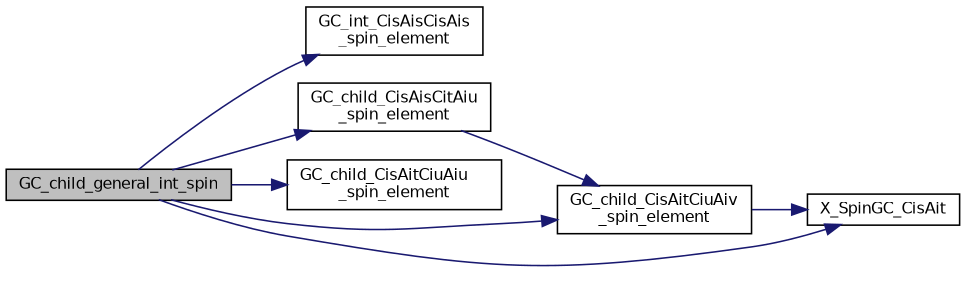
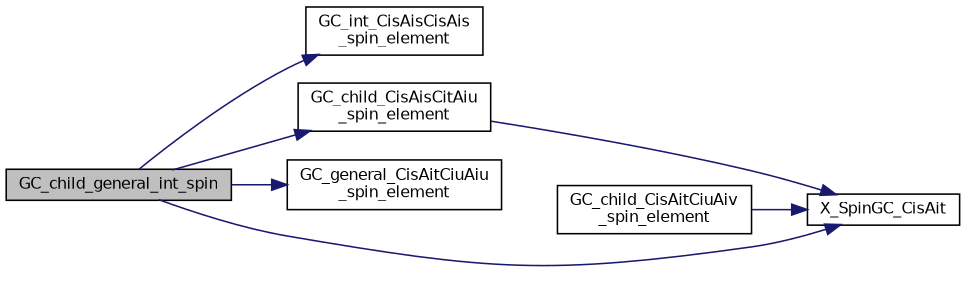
edge "GC_child_CisAisCitAiu _spin_element" -> "GC_child_CisAitCiuAiv _spin_element": now "GC_child_CisAisCitAiu _spin_element" -> "X_SpinGC_CisAit"
node "GC_child_CisAitCiuAiu _spin_element": label "GC_child_CisAitCiuAiu _spin_element" -> "GC_general_CisAitCiuAiu _spin_element"
edge "GC_child_general_int_spin" -> "GC_child_CisAitCiuAiv _spin_element": removed
